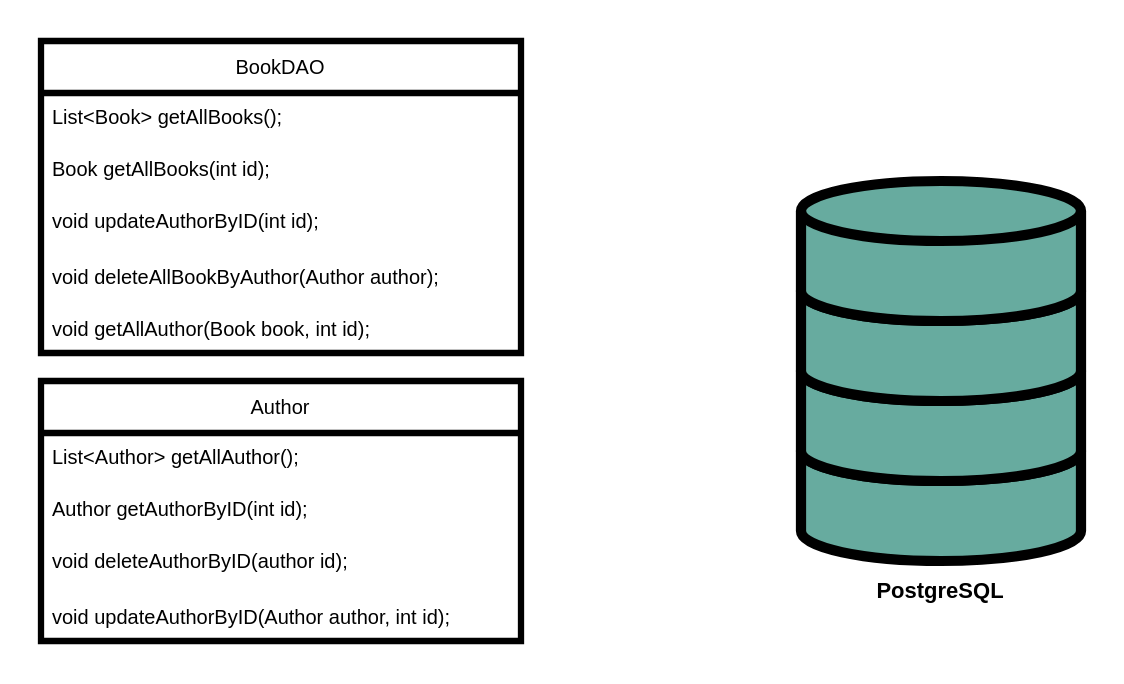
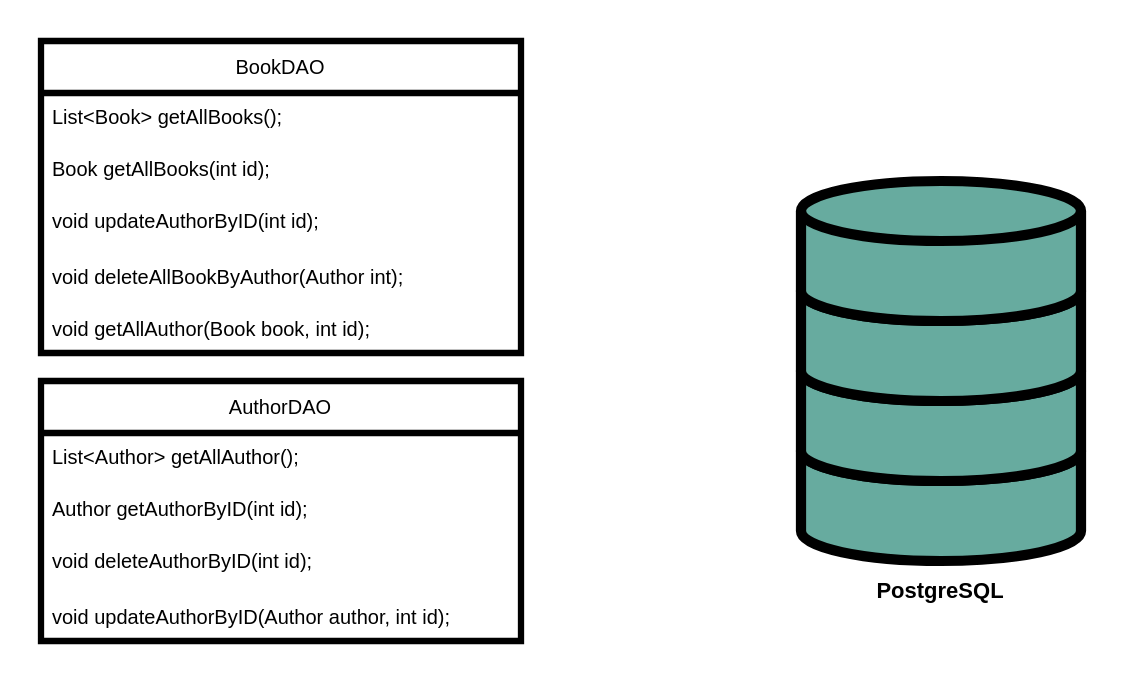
node "void deleteAllBookByAuthor(Author author);": label "void deleteAllBookByAuthor(Author author);" -> "void deleteAllBookByAuthor(Author int);"
node "Author": label "Author" -> "AuthorDAO"
node "void deleteAuthorByID(author id);": label "void deleteAuthorByID(author id);" -> "void deleteAuthorByID(int id);"
